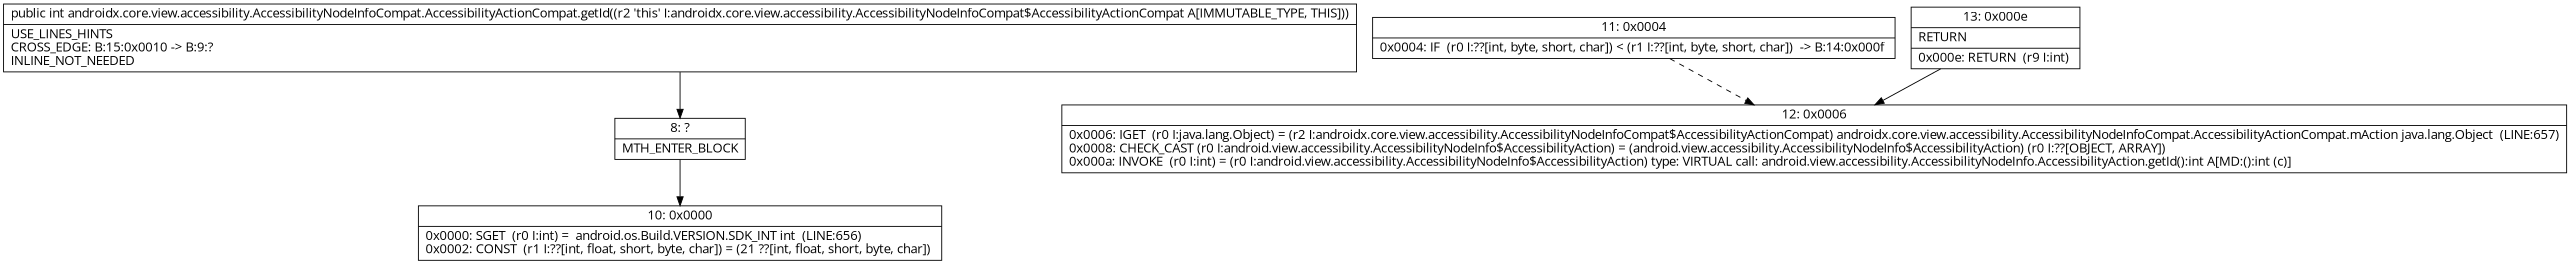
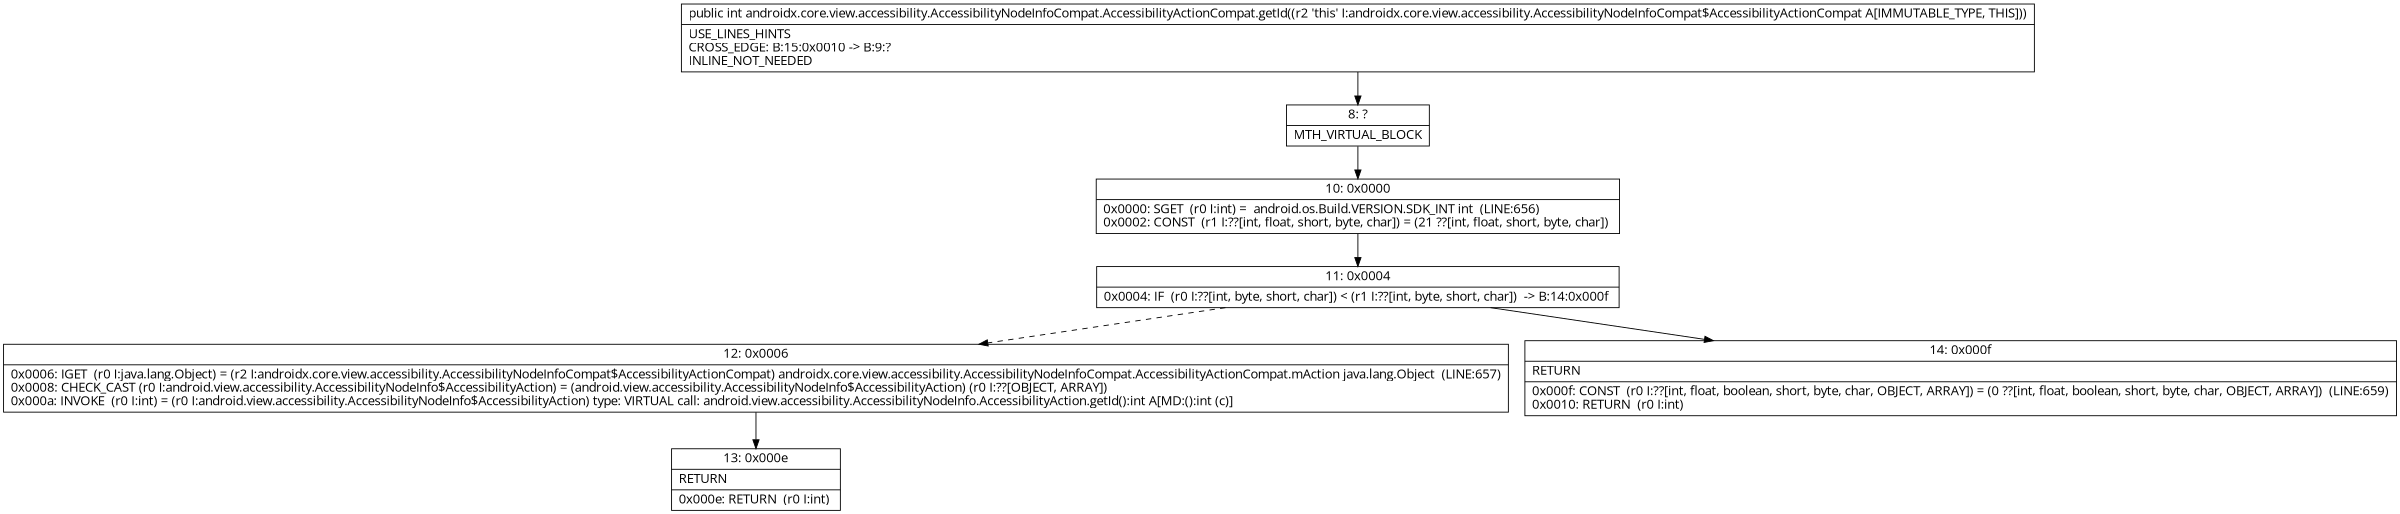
node "13: 0x000e": text "0x000e: RETURN  (r9 I:int)" -> "0x000e: RETURN  (r0 I:int)"
edge "13: 0x000e" -> "12: 0x0006": reversed
node "8: ?": text "MTH_ENTER_BLOCK" -> "MTH_VIRTUAL_BLOCK"
edge "10: 0x0000" -> "11: 0x0004": added
node "14: 0x000f": added
